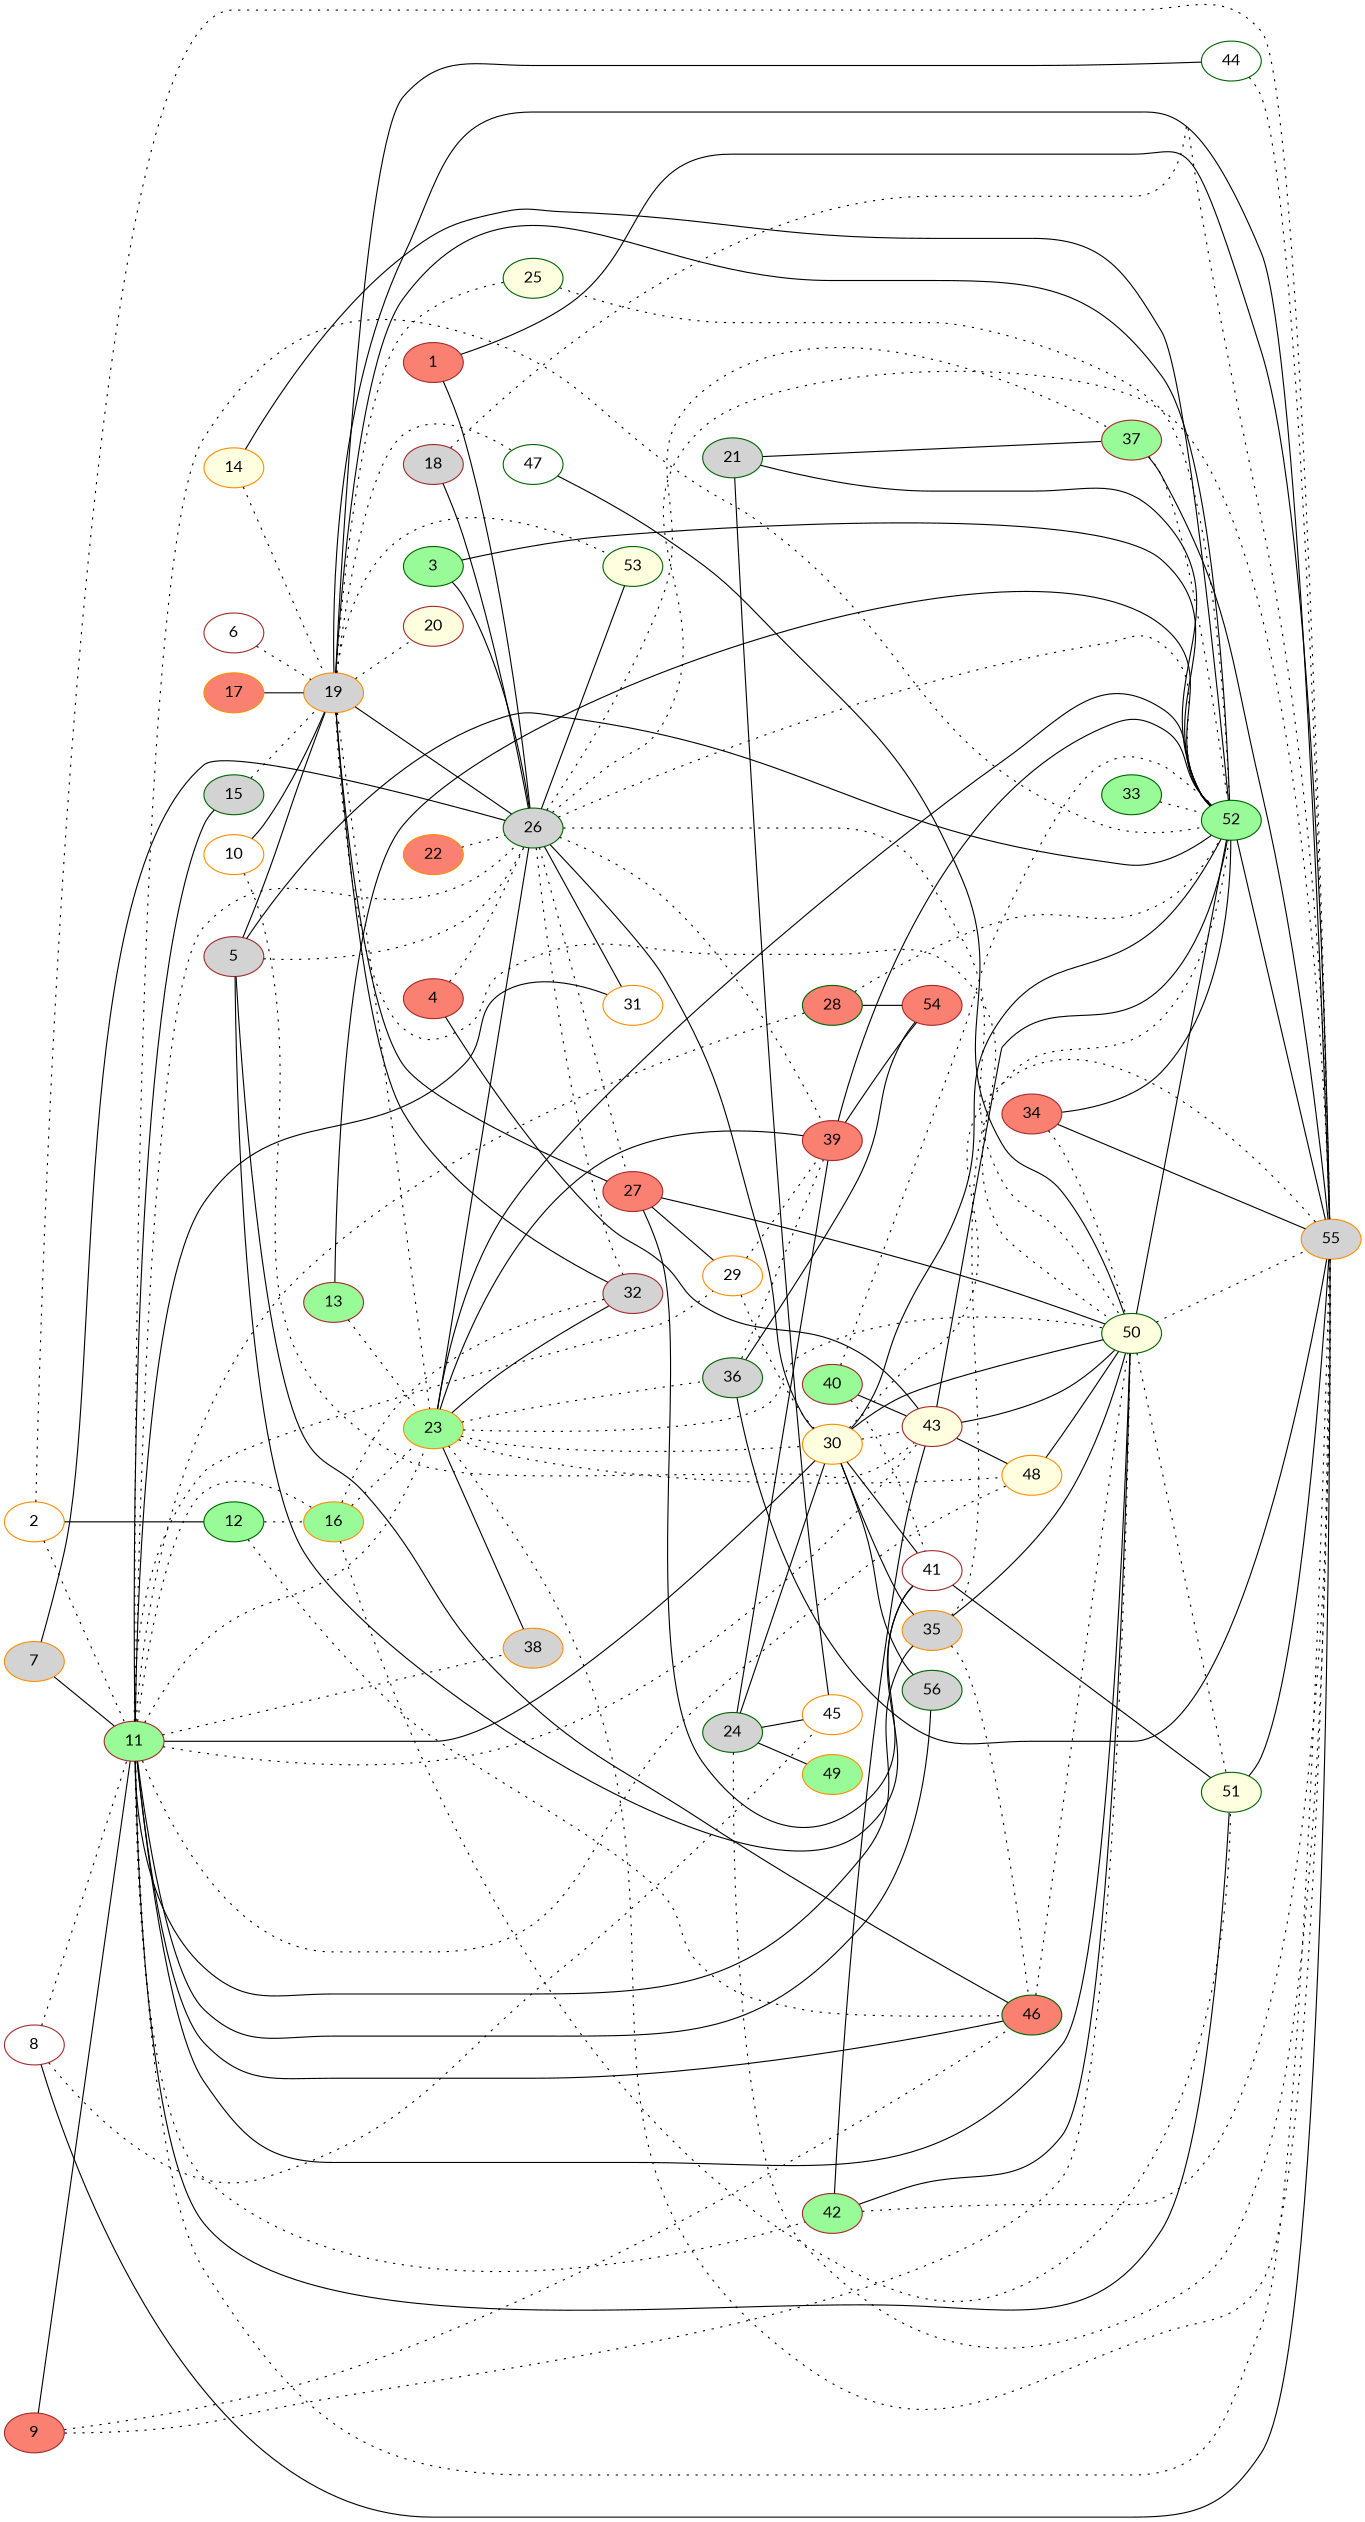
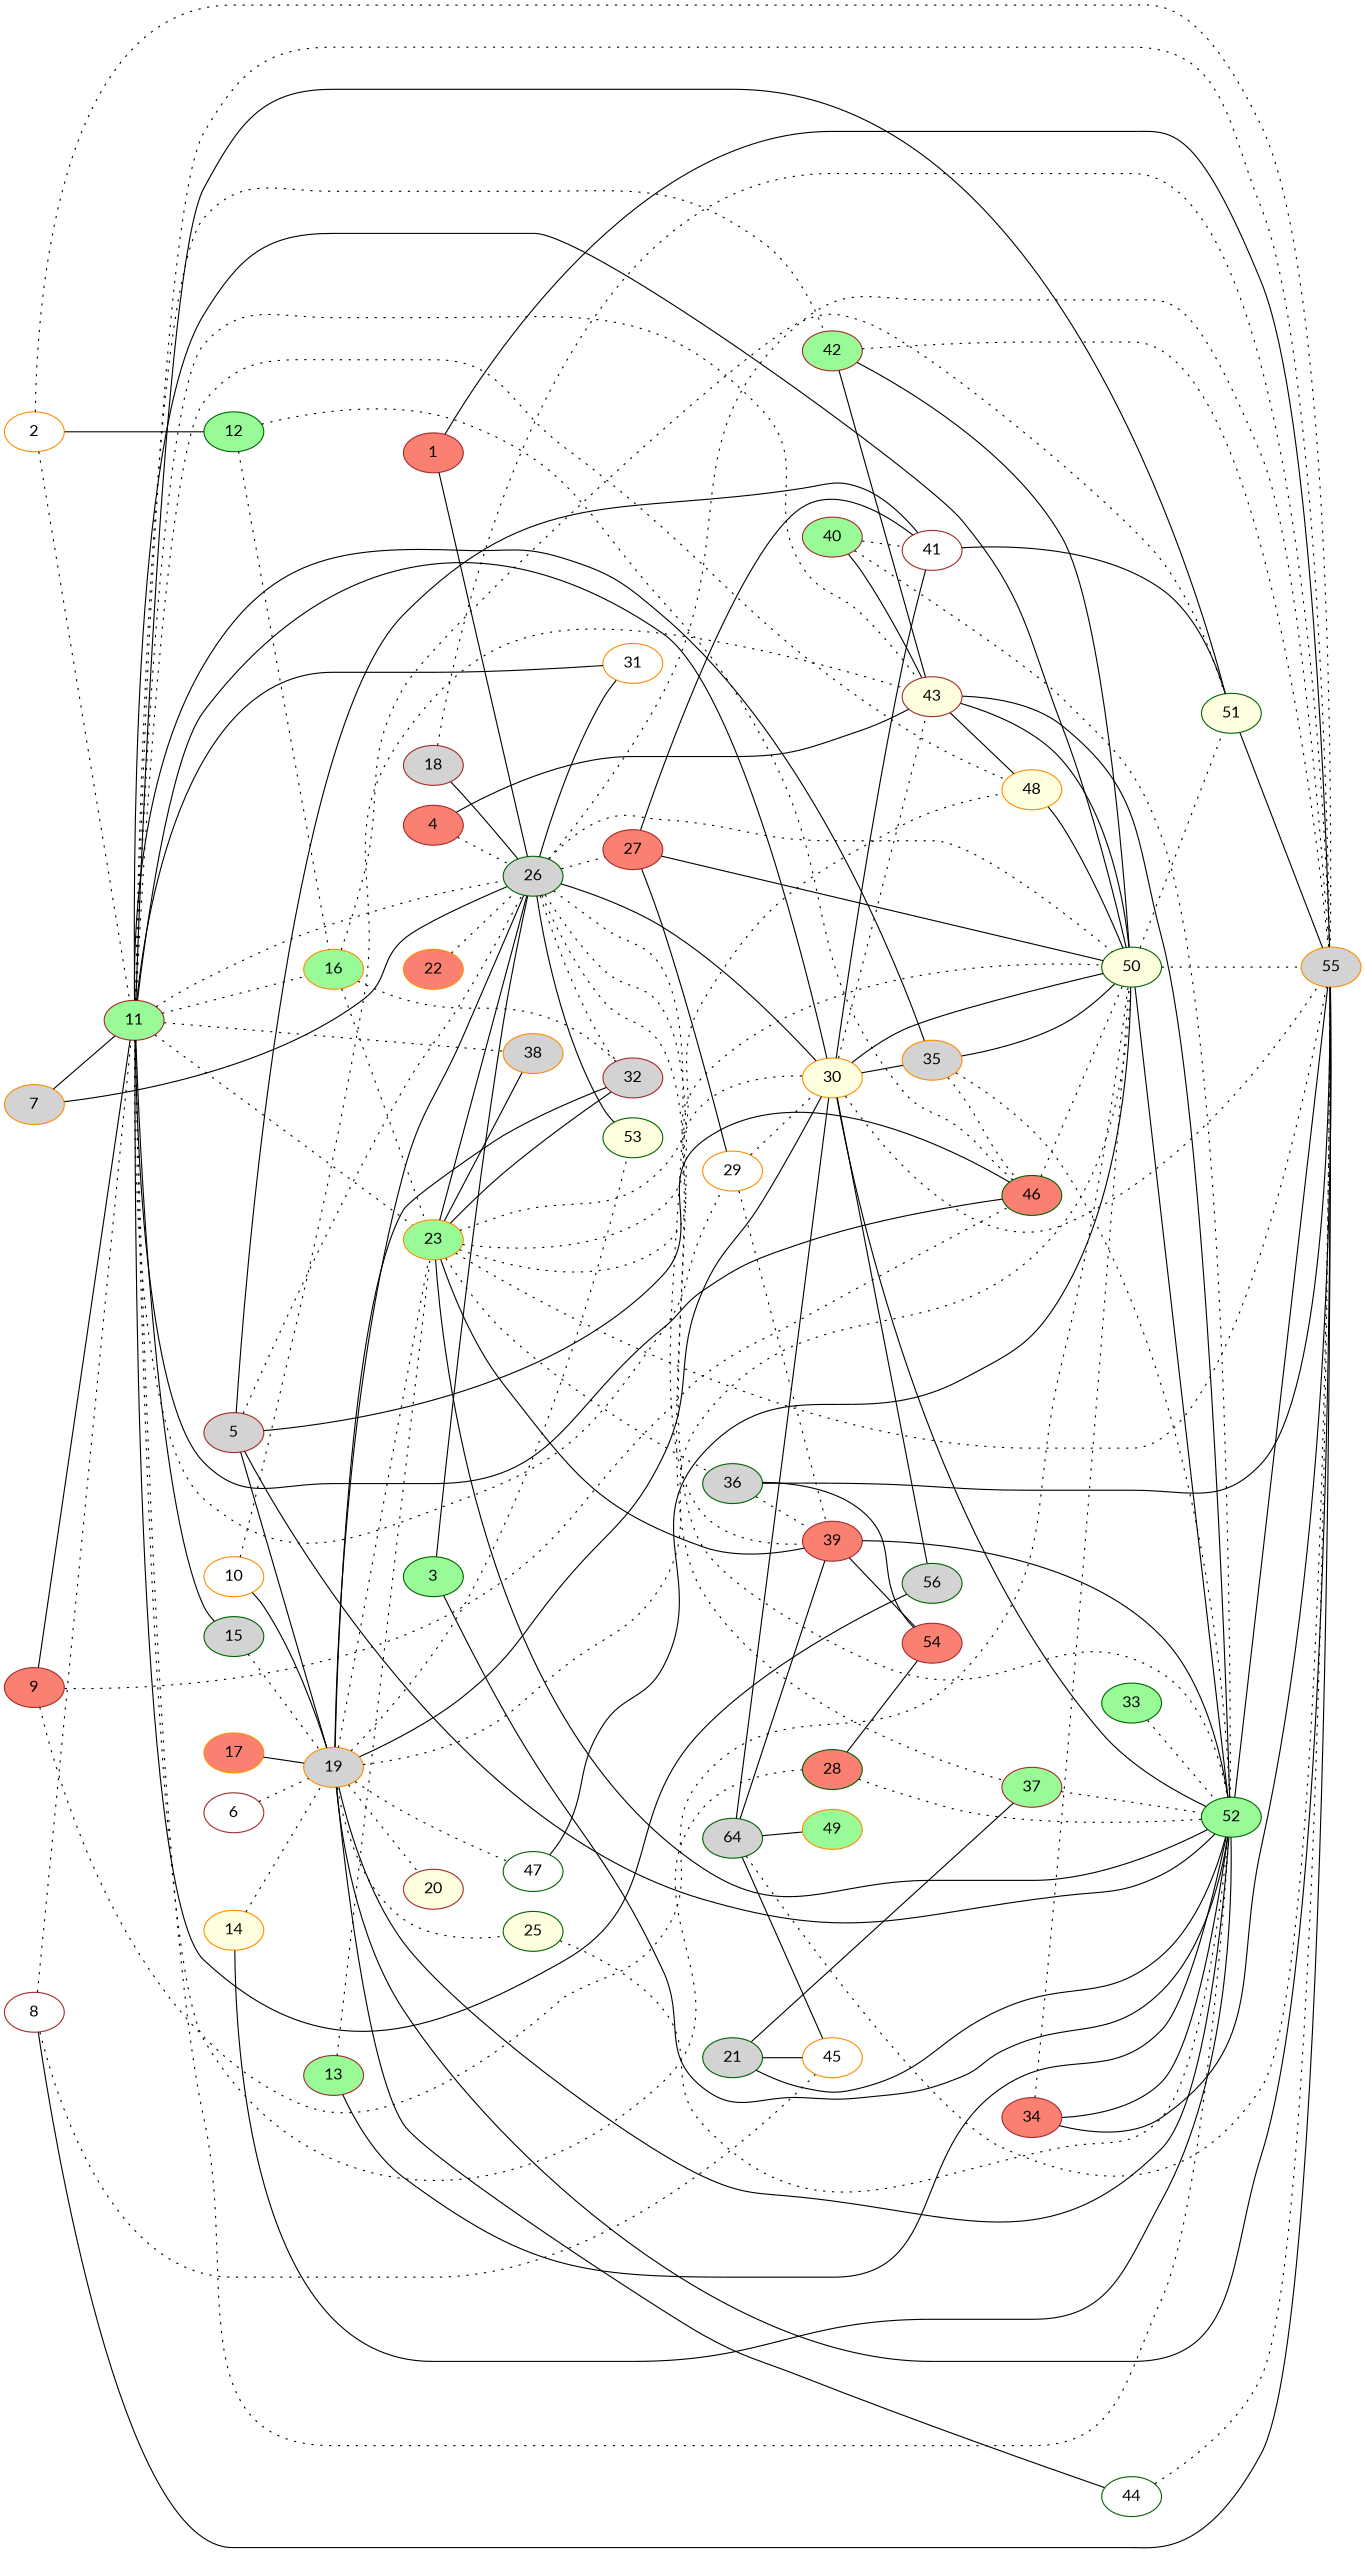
edge "37" -- "55": removed
edge "19" -- "27": now "19" -- "30"
node "24": label "24" -> "64"
